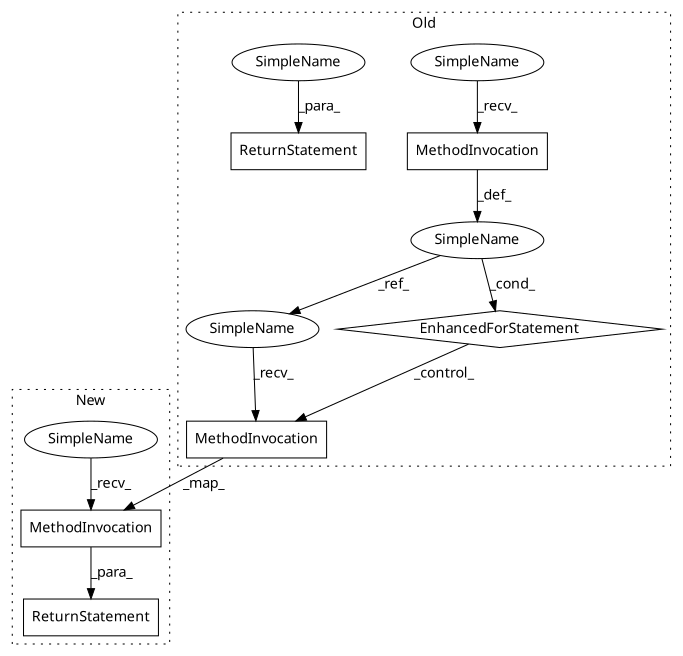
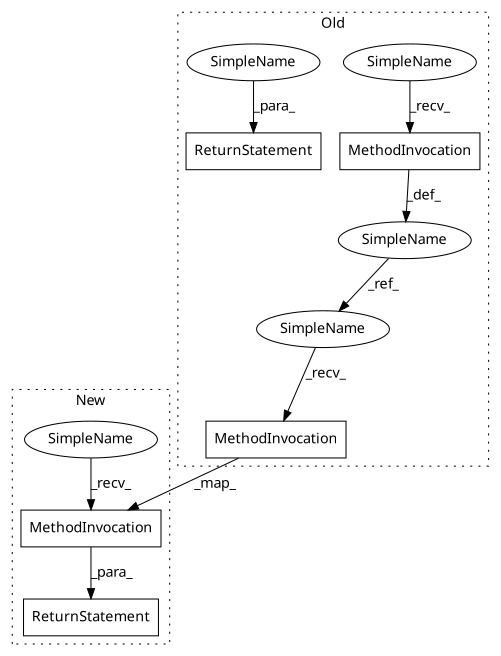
node "EnhancedForStatement": removed
